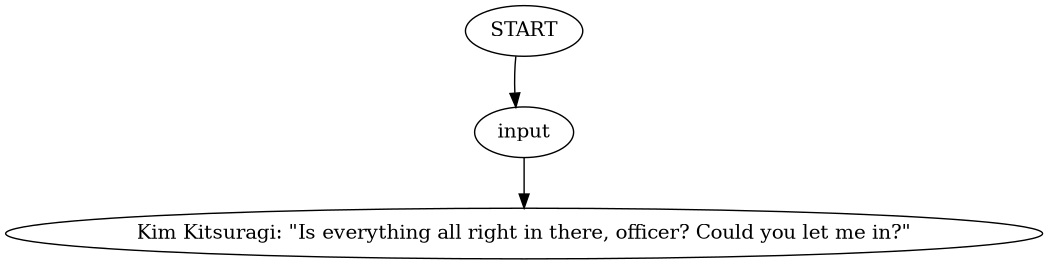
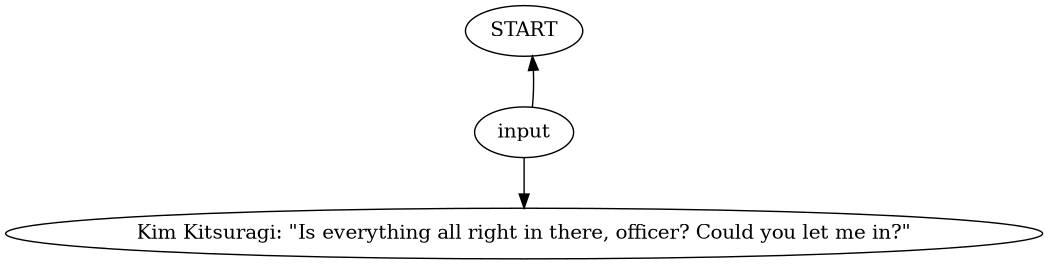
edge "START" -> "input": reversed
